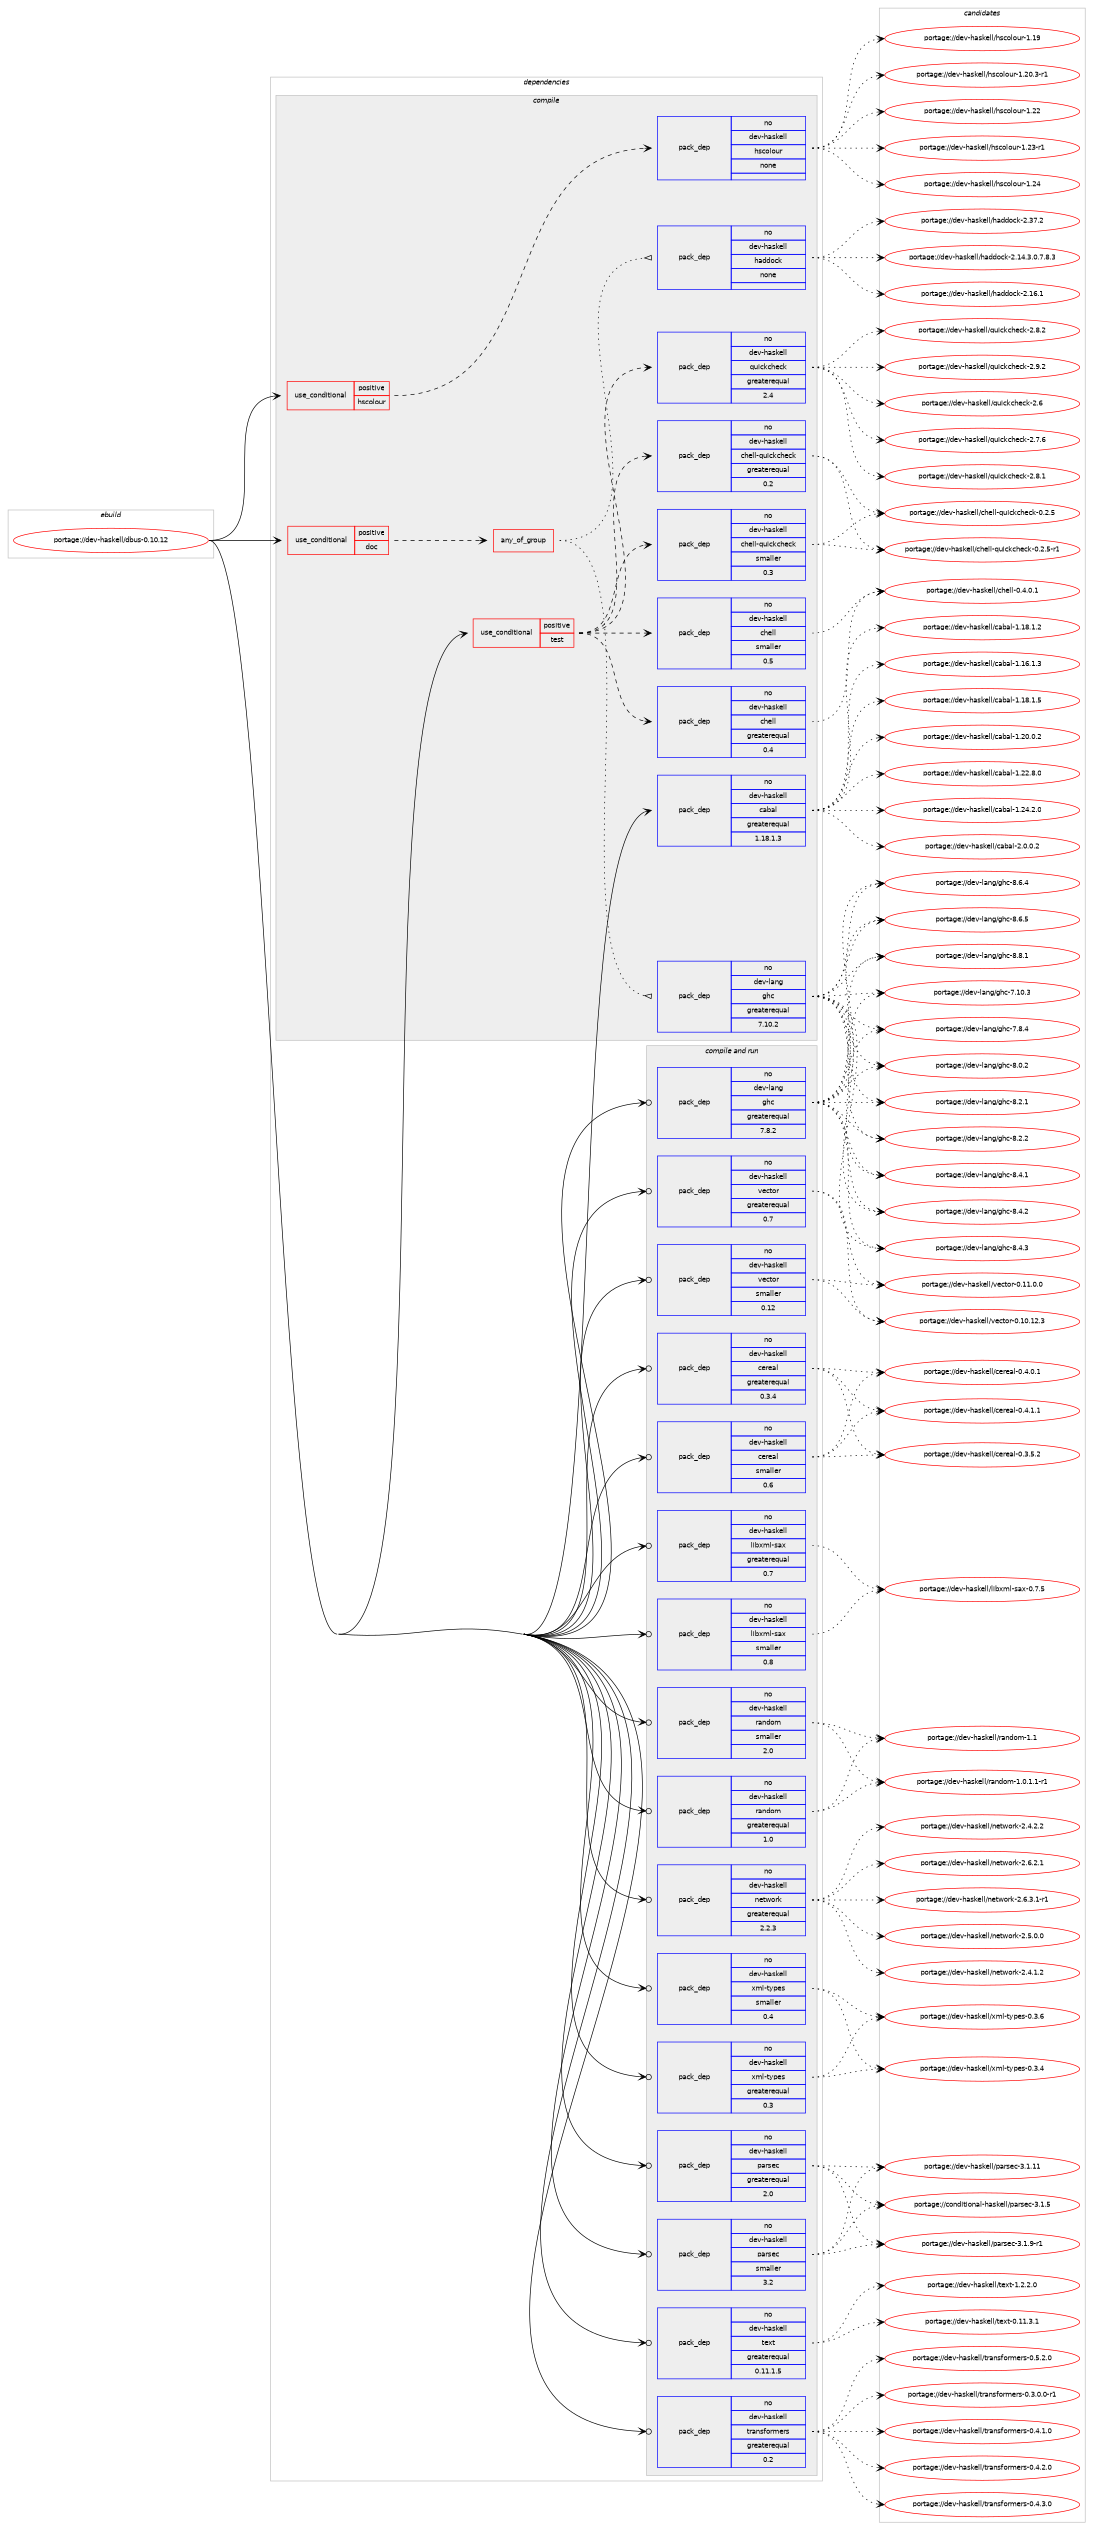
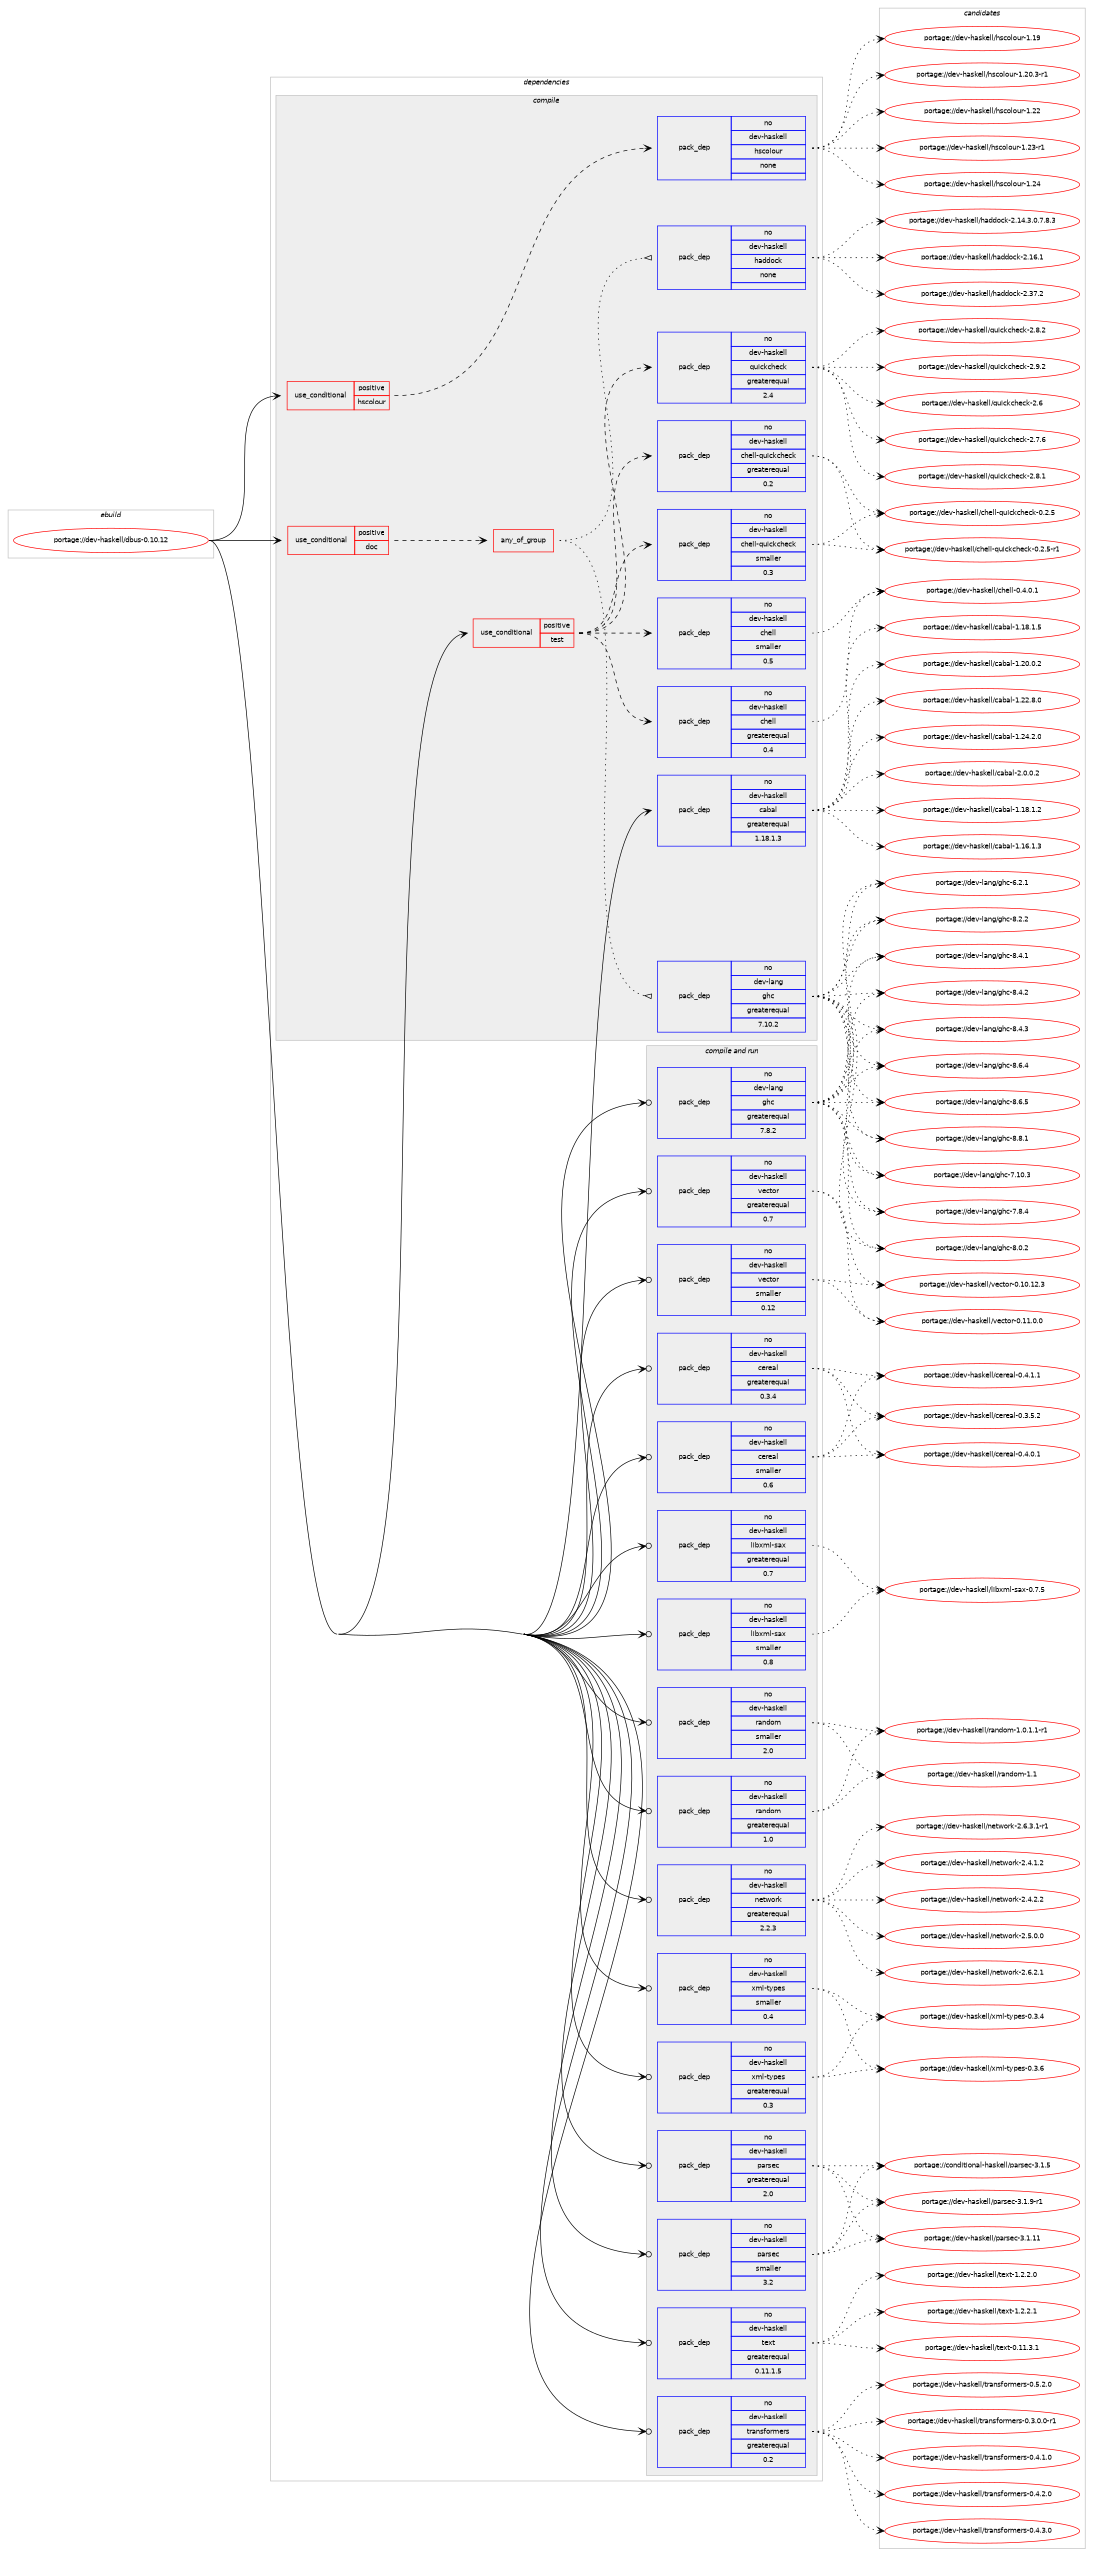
node "portage://dev-lang/ghc-8.2.1": label "portage://dev-lang/ghc-8.2.1" -> "portage://dev-lang/ghc-6.2.1"
node "portage://dev-haskell/text-1.2.2.1": added
